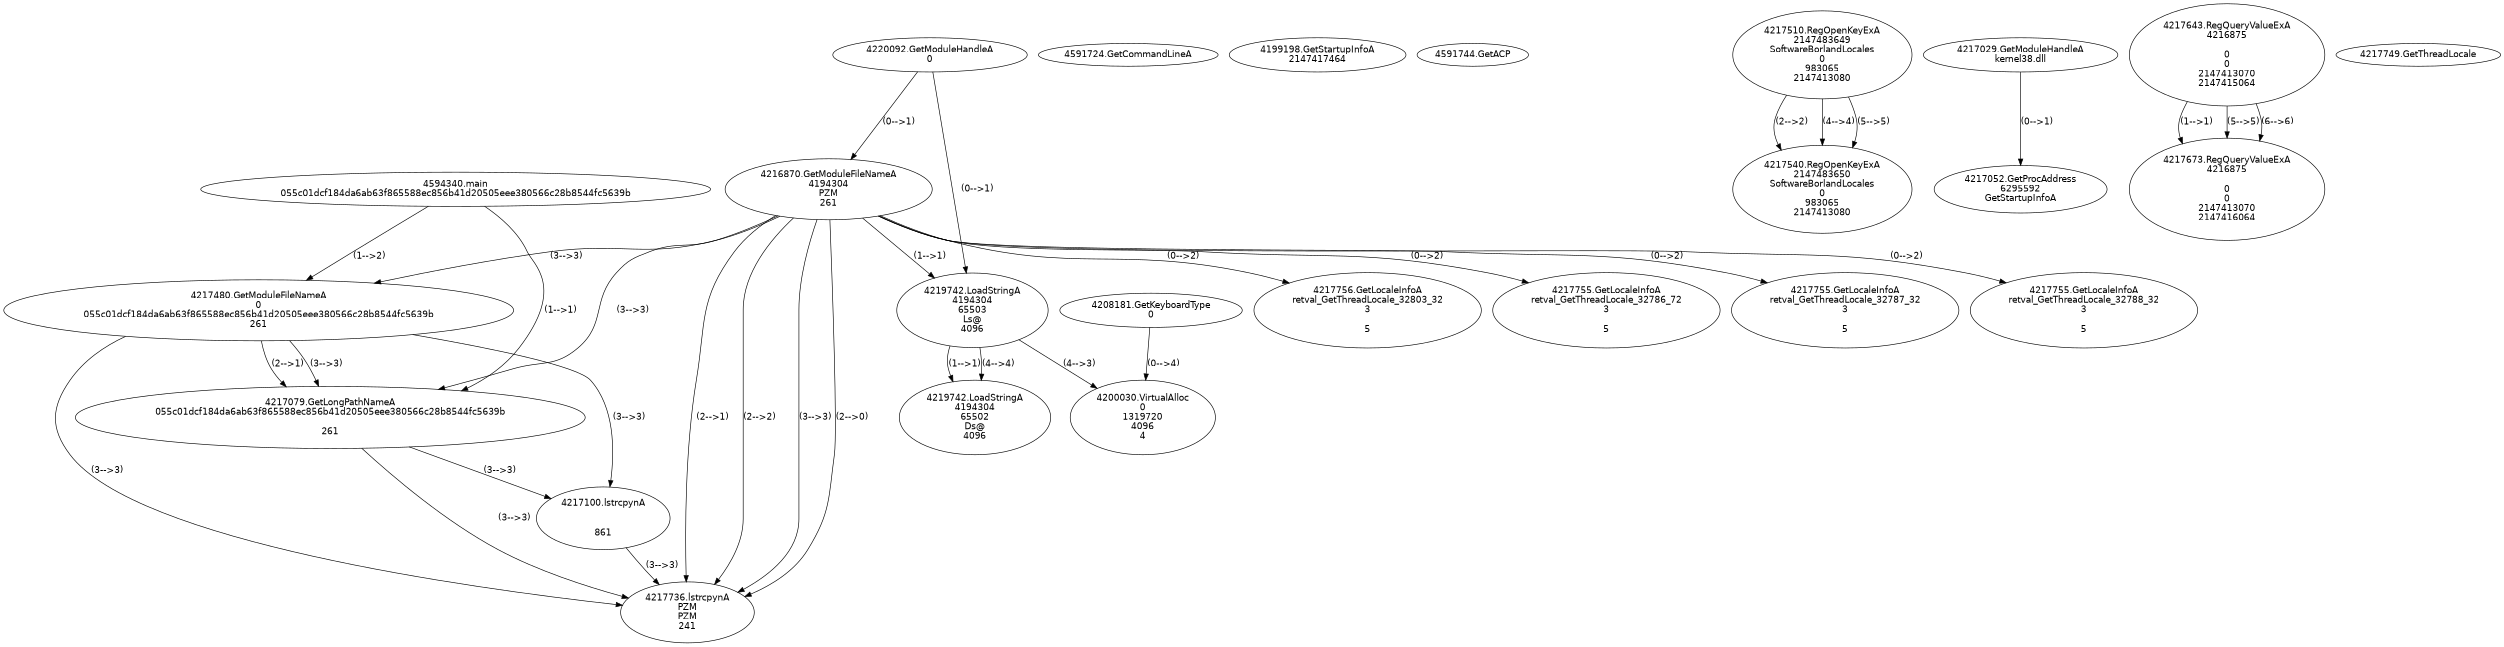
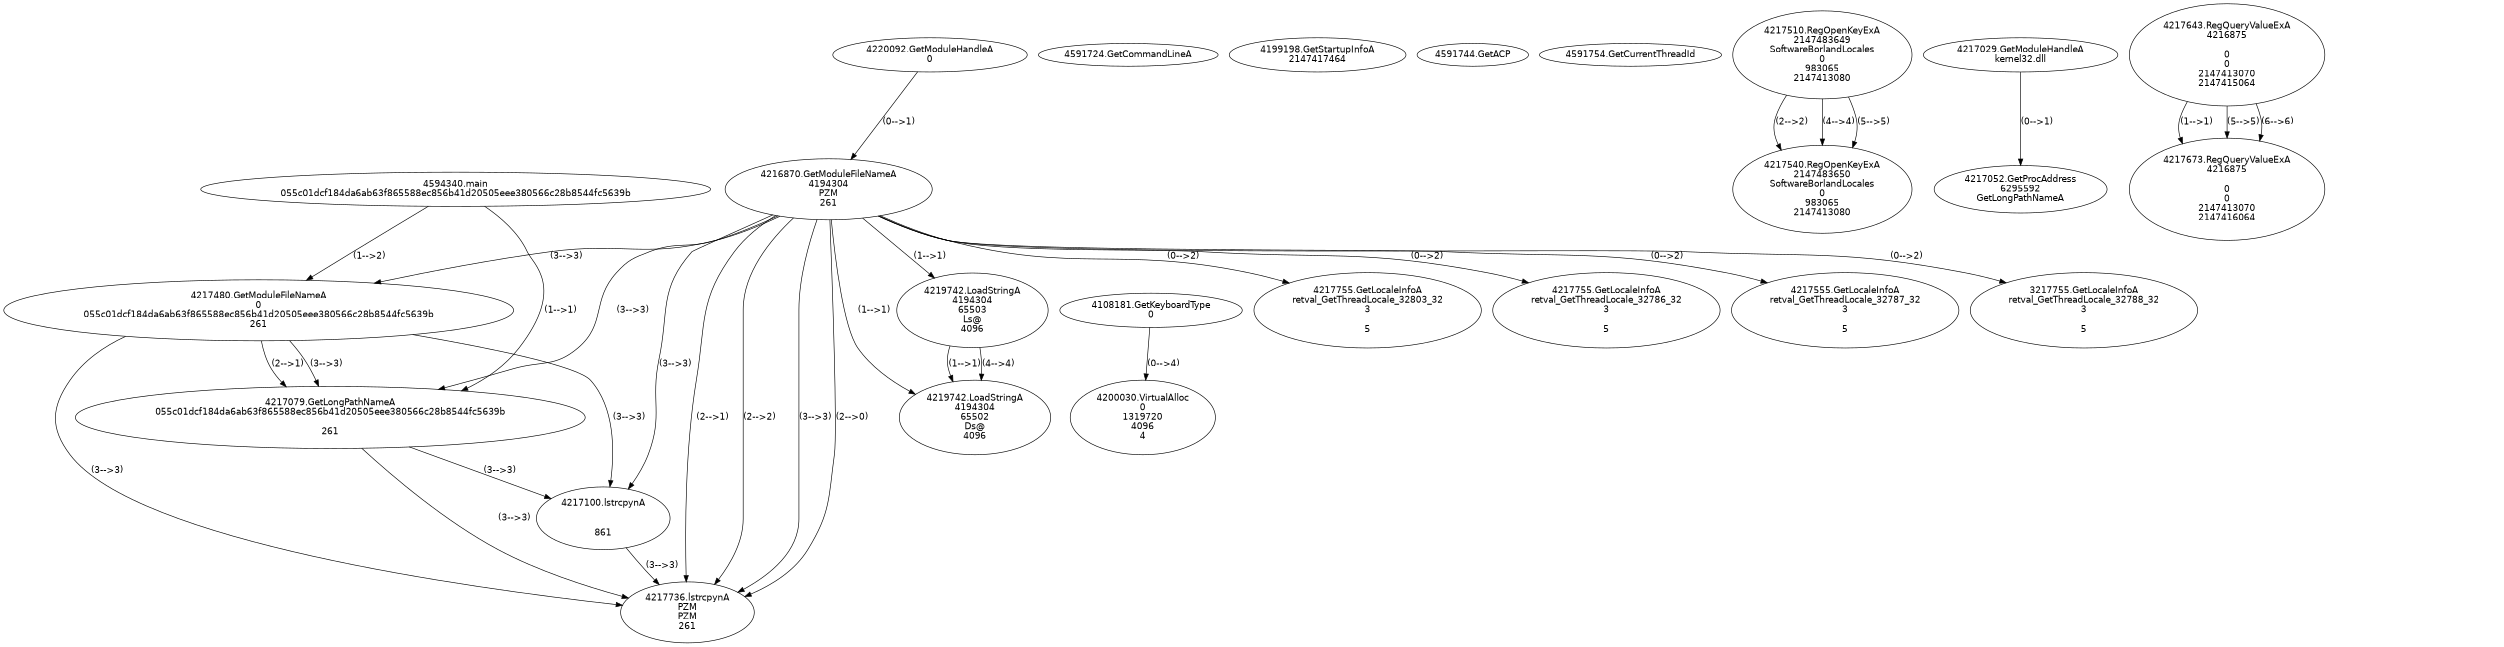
node "4591754.GetCurrentThreadId": added
node "4217029.GetModuleHandleA kernel38.dll": label "4217029.GetModuleHandleA kernel38.dll" -> "4217029.GetModuleHandleA kernel32.dll"
node "4217749.GetThreadLocale": removed
edge "4220092.GetModuleHandleA 0" -> "4219742.LoadStringA 4194304 65503 Ls@ 4096": removed, label "(0-->1)"
node "4217052.GetProcAddress 6295592 GetStartupInfoA": label "4217052.GetProcAddress 6295592 GetStartupInfoA" -> "4217052.GetProcAddress 6295592 GetLongPathNameA"
node "4208181.GetKeyboardType 0": label "4208181.GetKeyboardType 0" -> "4108181.GetKeyboardType 0"
node "4217756.GetLocaleInfoA retval_GetThreadLocale_32803_32 3 5": label "4217756.GetLocaleInfoA retval_GetThreadLocale_32803_32 3 5" -> "4217755.GetLocaleInfoA retval_GetThreadLocale_32803_32 3 5"
node "4217755.GetLocaleInfoA retval_GetThreadLocale_32786_72 3 5": label "4217755.GetLocaleInfoA retval_GetThreadLocale_32786_72 3 5" -> "4217755.GetLocaleInfoA retval_GetThreadLocale_32786_32 3 5"
node "4217755.GetLocaleInfoA retval_GetThreadLocale_32787_32 3 5": label "4217755.GetLocaleInfoA retval_GetThreadLocale_32787_32 3 5" -> "4217555.GetLocaleInfoA retval_GetThreadLocale_32787_32 3 5"
node "4217755.GetLocaleInfoA retval_GetThreadLocale_32788_32 3 5": label "4217755.GetLocaleInfoA retval_GetThreadLocale_32788_32 3 5" -> "3217755.GetLocaleInfoA retval_GetThreadLocale_32788_32 3 5"
edge "4216870.GetModuleFileNameA 4194304 PZM 261" -> "4219742.LoadStringA 4194304 65502 Ds@ 4096": added, label "(1-->1)"
edge "4216870.GetModuleFileNameA 4194304 PZM 261" -> "4217100.lstrcpynA 861": added, label "(3-->3)"
edge "4219742.LoadStringA 4194304 65503 Ls@ 4096" -> "4200030.VirtualAlloc 0 1319720 4096 4": removed, label "(4-->3)"
node "4217736.lstrcpynA PZM PZM 241": label "4217736.lstrcpynA PZM PZM 241" -> "4217736.lstrcpynA PZM PZM 261"
